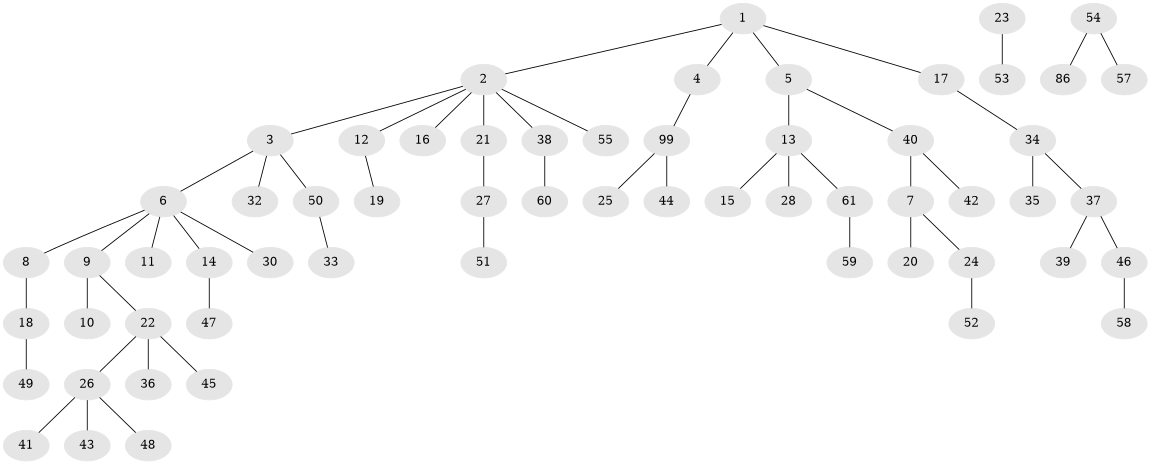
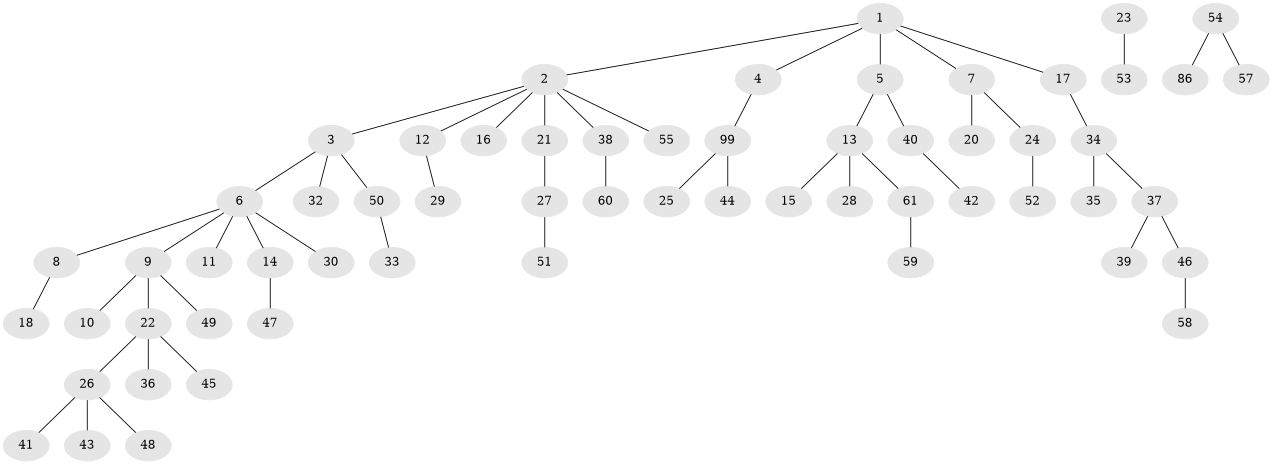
edge "40" -- "7": now "1" -- "7"
node "19": label "19" -> "29"
edge "18" -- "49": now "9" -- "49"
